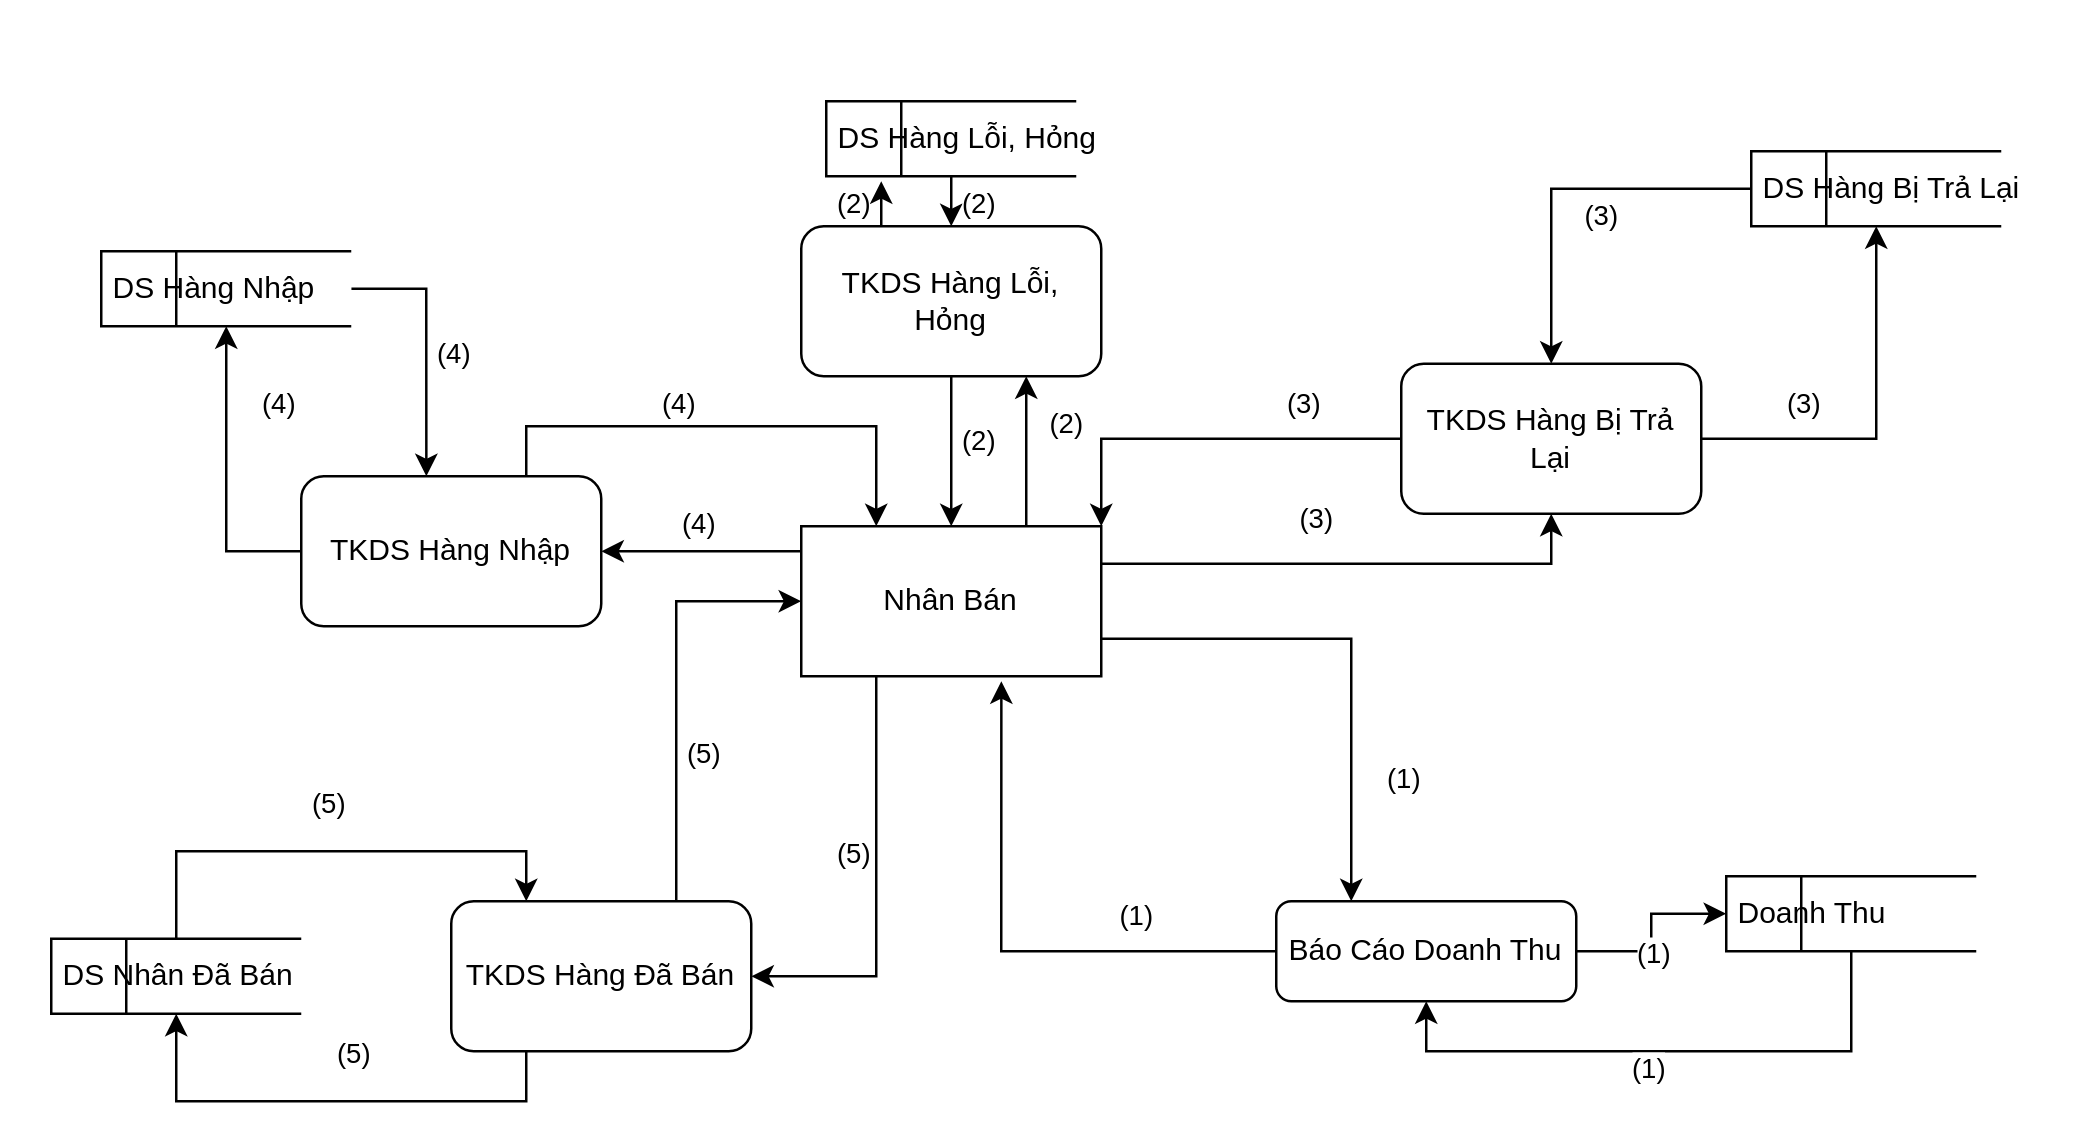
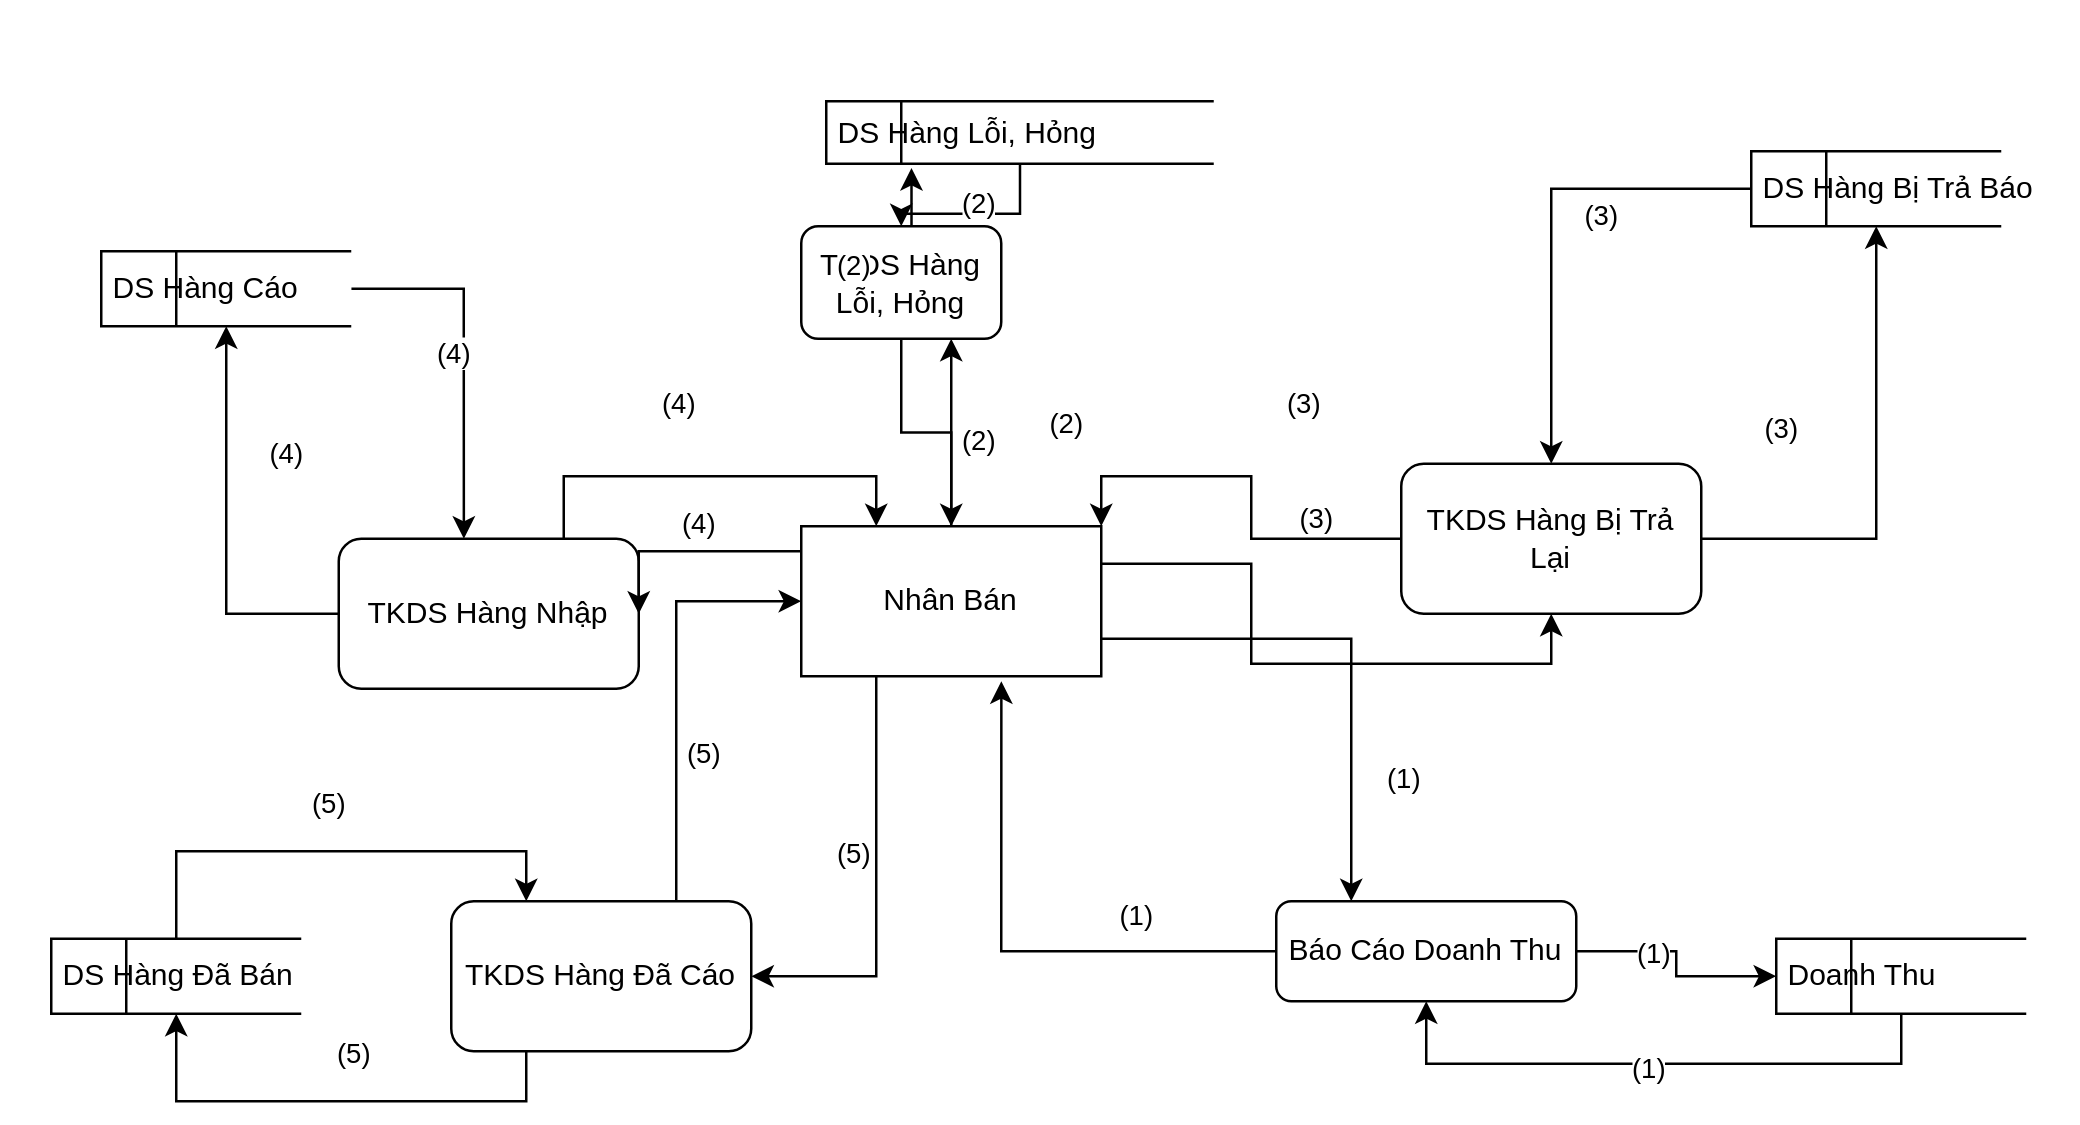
node "DS Hàng Lỗi, Hỏng": size 250x75 -> 388x63
node "DS Hàng Bị Trả Lại": label "DS Hàng Bị Trả Lại" -> "DS Hàng Bị Trả Báo"
node "DS Hàng Nhập": label "DS Hàng Nhập" -> "DS Hàng Cáo"
node "TKDS Hàng Lỗi, Hỏng": size 300x150 -> 200x113
node "TKDS Hàng Bị Trả Lại": moved (1551, 439) -> (1551, 539)
node "TKDS Hàng Nhập": moved (451, 551) -> (489, 614)
node "Doanh Thu": moved (1851, 914) -> (1901, 976)
node "DS Nhân Đã Bán": label "DS Nhân Đã Bán" -> "DS Hàng Đã Bán"
node "TKDS Hàng Đã Bán": label "TKDS Hàng Đã Bán" -> "TKDS Hàng Đã Cáo"
